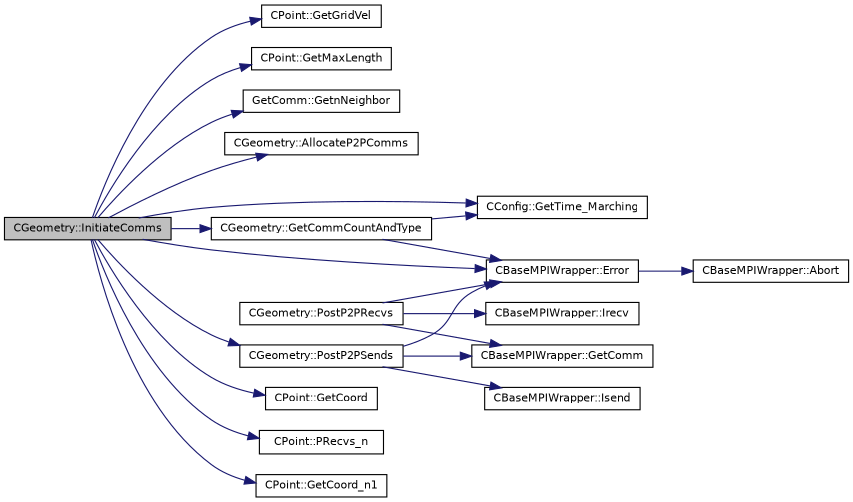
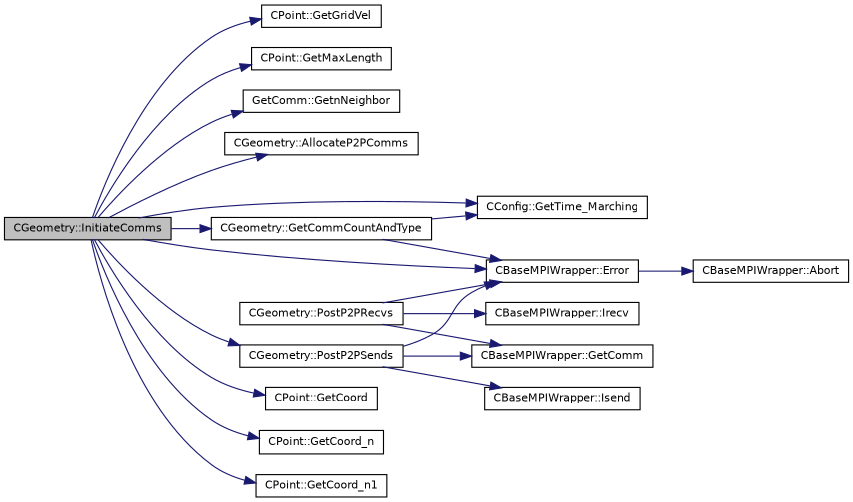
node "CPoint::PRecvs_n": label "CPoint::PRecvs_n" -> "CPoint::GetCoord_n"
